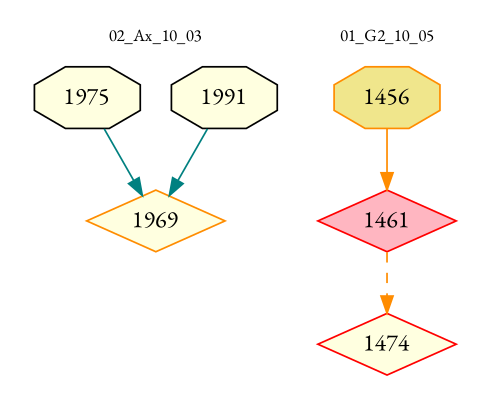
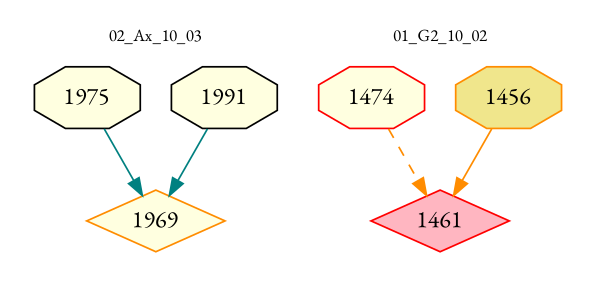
cluster "01_G2_10_05": label "01_G2_10_05" -> "01_G2_10_02"
edge "1461" -> "1474": reversed
node "1474": shape diamond -> octagon
